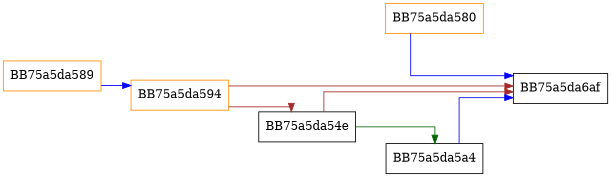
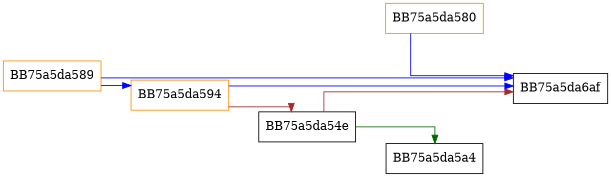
edge "BB75a5da594" -> "BB75a5da6af": color brown -> blue
edge "BB75a5da5a4" -> "BB75a5da6af": now "BB75a5da589" -> "BB75a5da6af"
